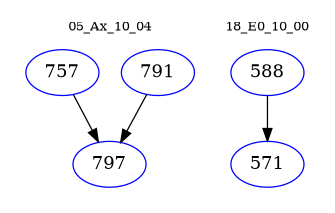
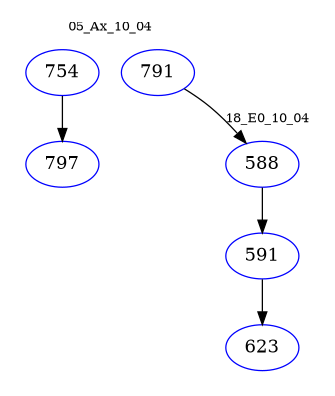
cluster "18_E0_10_00": label "18_E0_10_00" -> "18_E0_10_04"
node "757": label "757" -> "754"
edge "791" -> "797": now "791" -> "588"
node "571": label "571" -> "591"
node "623": added
